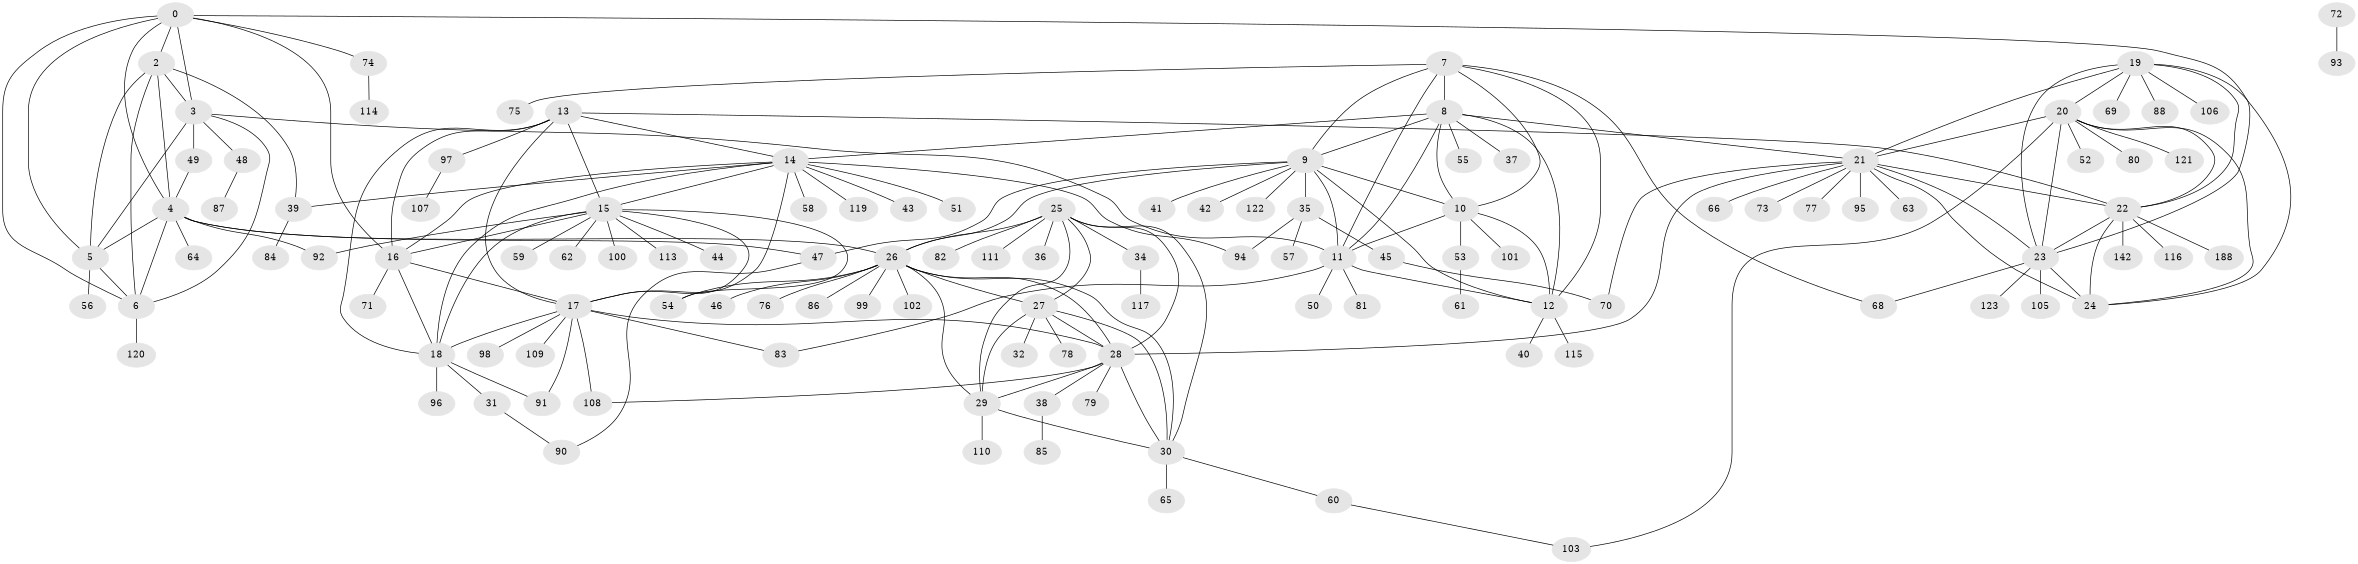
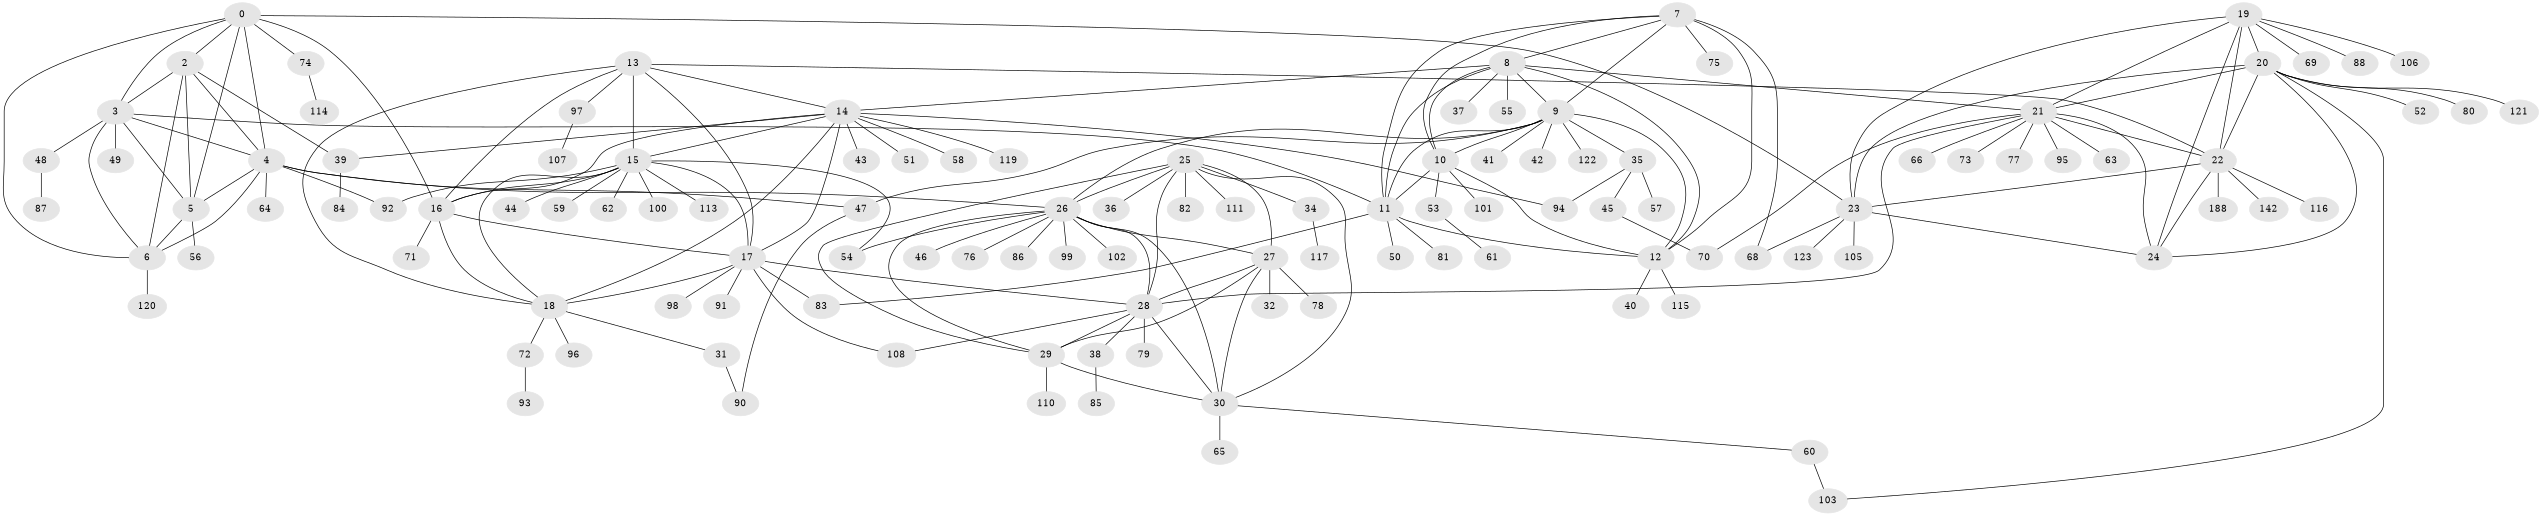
edge "49" -- "4": now "3" -- "4"
edge "21" -- "23": removed
node "109": removed
edge "18" -- "91": now "18" -- "72"
